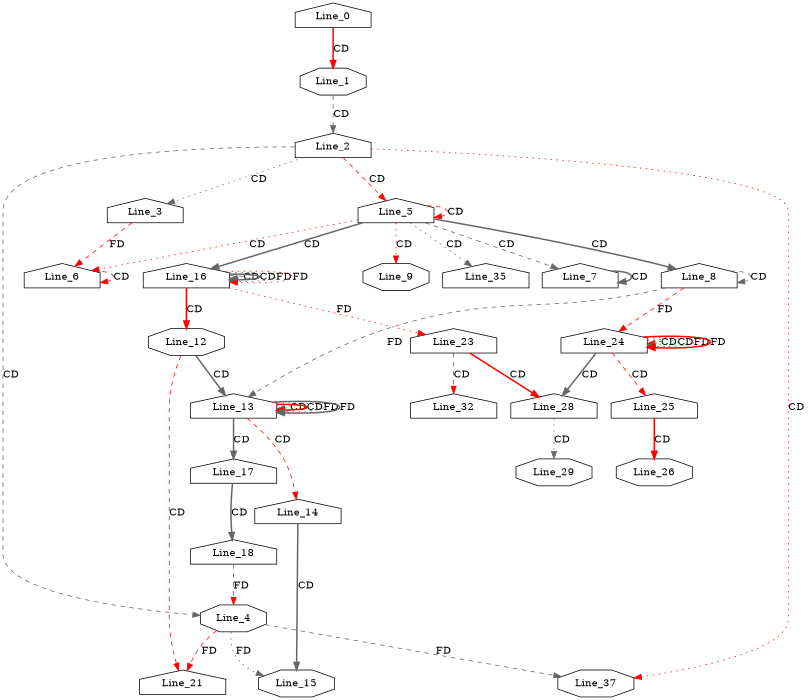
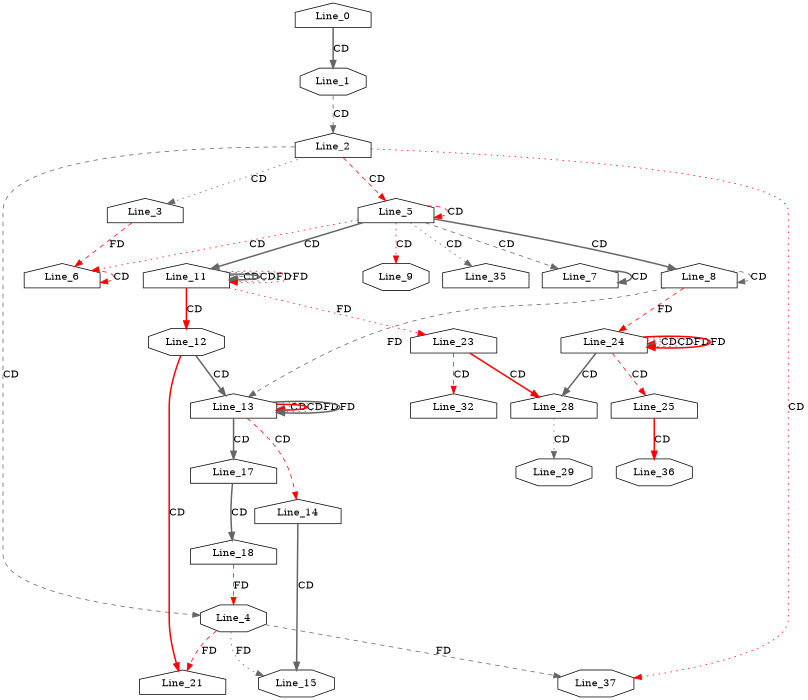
edge "Line_0" -> "Line_1": color red -> gray40
node "Line_16": label "Line_16" -> "Line_11"
node "Line_26": label "Line_26" -> "Line_36"
edge "Line_12" -> "Line_21": style dashed -> bold
